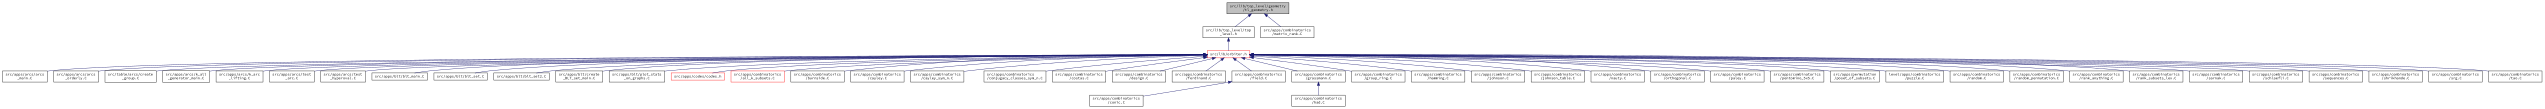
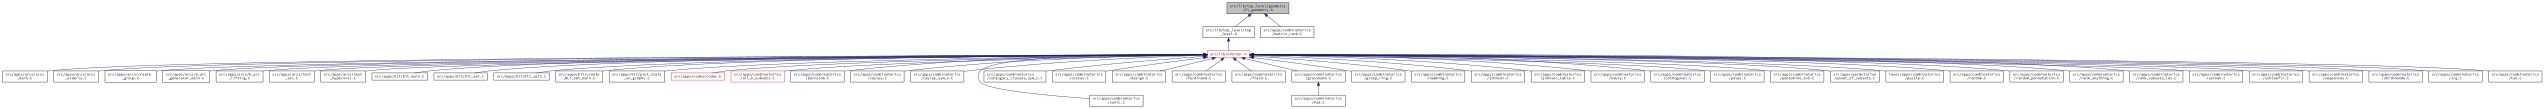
node "src/table/arcs/create _group.C": label "src/table/arcs/create _group.C" -> "src/apps/arcs/create _group.C"
node "src/apps/arcs/k_all _generator_main.C": label "src/apps/arcs/k_all _generator_main.C" -> "src/apps/arcs/k_arc _generator_main.C"
edge "src/apps/combinatorics /conic.C" -> "src/apps/combinatorics /field.C": now "src/apps/combinatorics /conic.C" -> "src/lib/orbiter.h"
